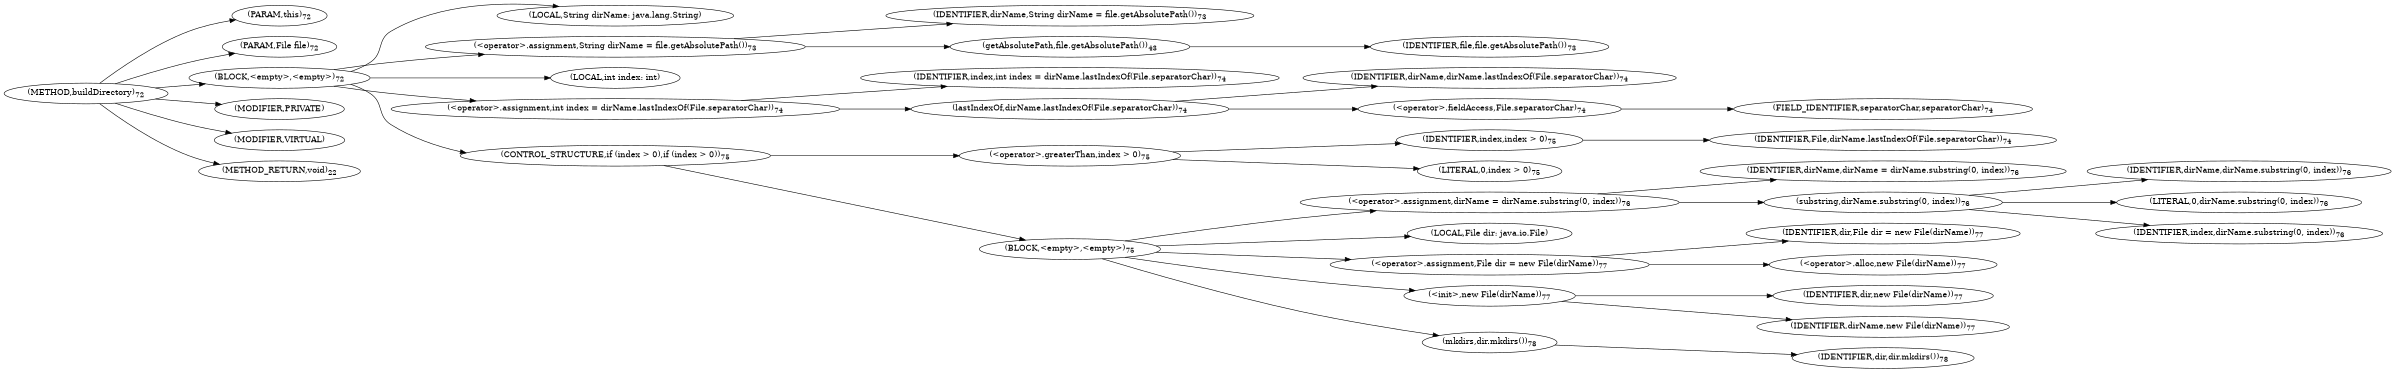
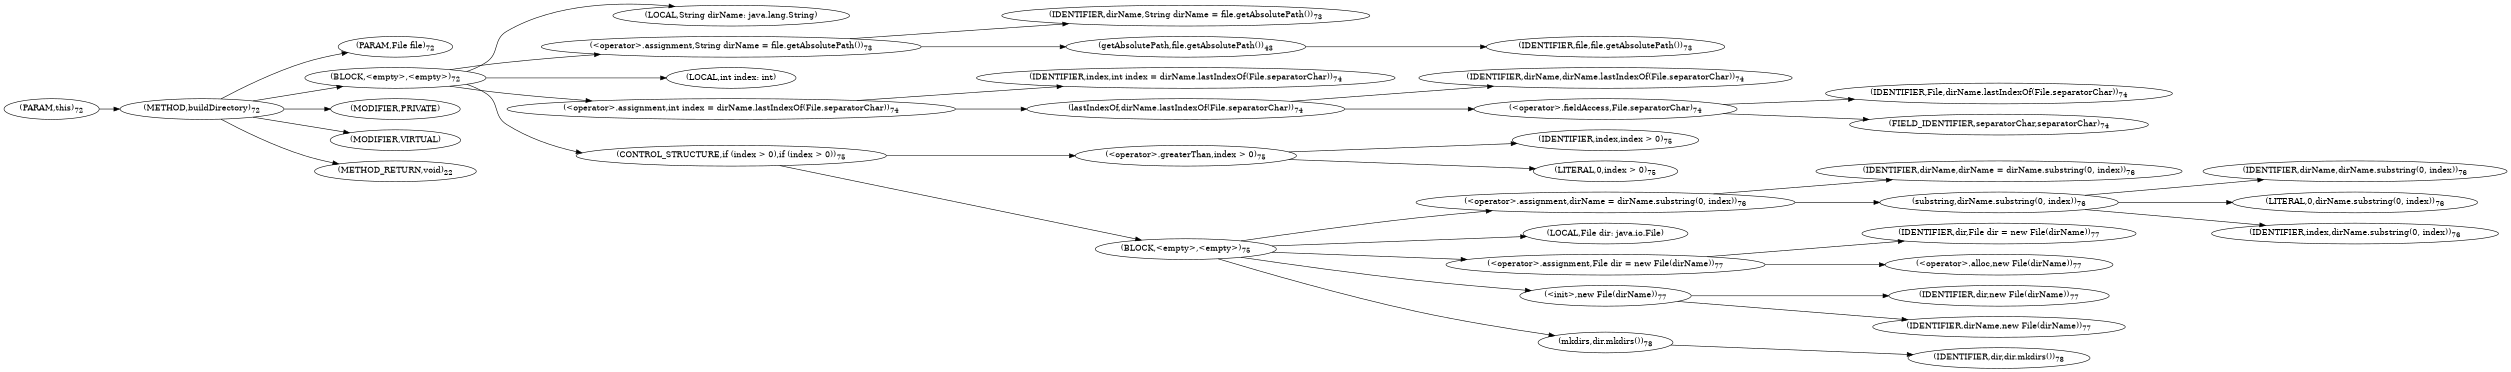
edge "(METHOD,buildDirectory)" -> "(PARAM,this)": reversed
edge "(IDENTIFIER,index,index > 0)" -> "(IDENTIFIER,File,dirName.lastIndexOf(File.separatorChar))": now "(<operator>.fieldAccess,File.separatorChar)" -> "(IDENTIFIER,File,dirName.lastIndexOf(File.separatorChar))"
